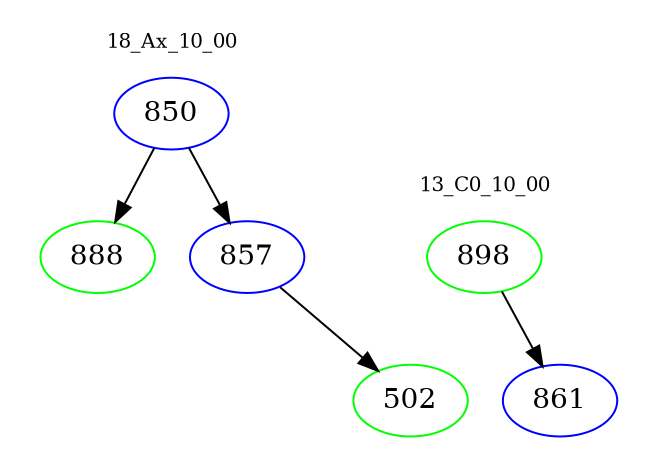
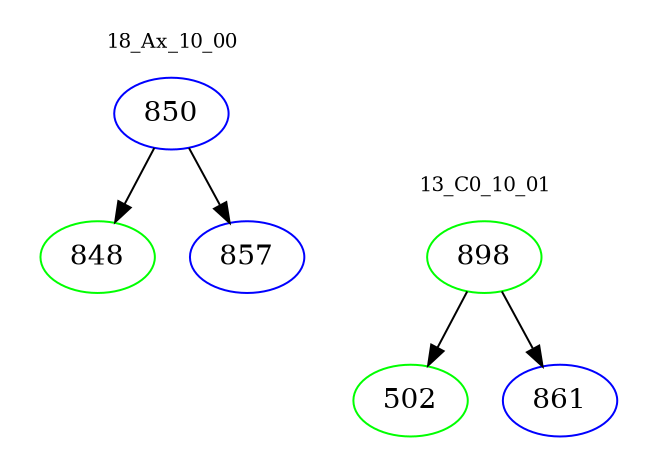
cluster "13_C0_10_00": label "13_C0_10_00" -> "13_C0_10_01"
node "888": label "888" -> "848"
edge "857" -> "502": now "898" -> "502"
